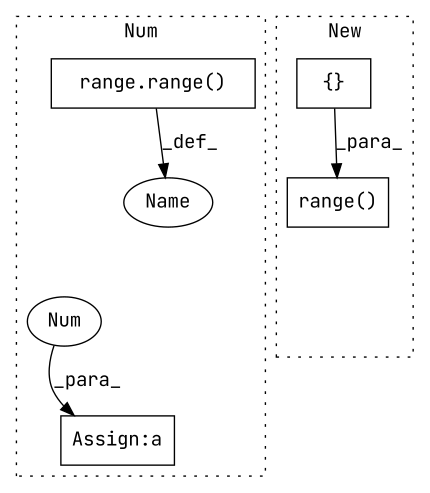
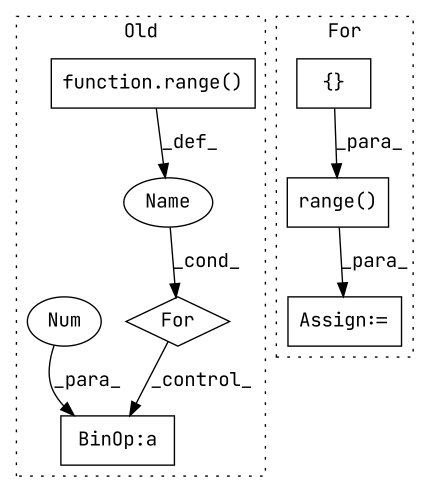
cluster "Num": label "Num" -> "Old"
cluster "New": label "New" -> "For"
node "range.range()": label "range.range()" -> "function.range()"
node "For": added
node "Assign:=": added
node "Assign:a": label "Assign:a" -> "BinOp:a"
